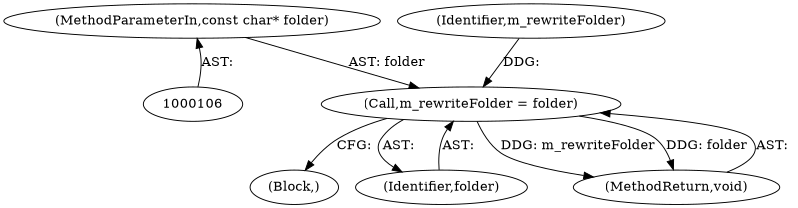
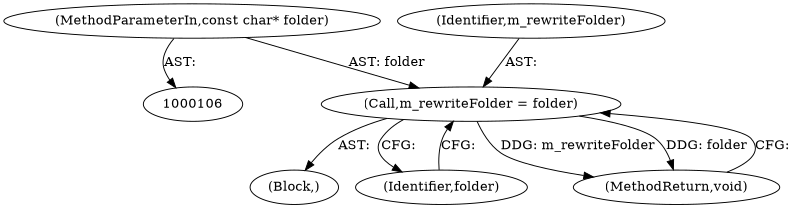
edge "(Identifier,m_rewriteFolder)" -> "(Call,m_rewriteFolder = folder)": label "DDG: " -> "AST: "
edge "1000106" -> "(MethodParameterIn,const char* folder)": reversed
edge "(Call,m_rewriteFolder = folder)" -> "(Block,)": label "CFG: " -> "AST: "
edge "(Call,m_rewriteFolder = folder)" -> "(Identifier,folder)": label "AST: " -> "CFG: "
edge "(Identifier,folder)" -> "(Call,m_rewriteFolder = folder)": label "AST: " -> "CFG: "
edge "(MethodReturn,void)" -> "(Call,m_rewriteFolder = folder)": label "AST: " -> "CFG: "
